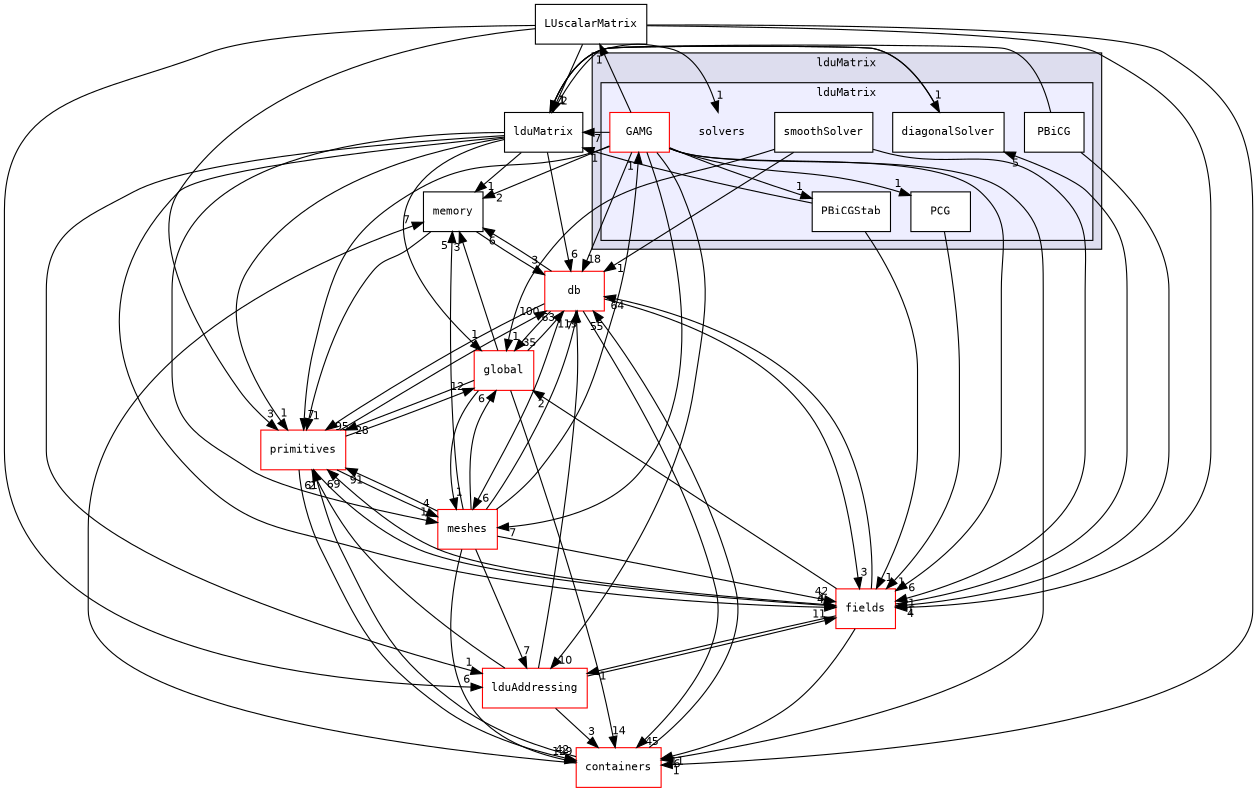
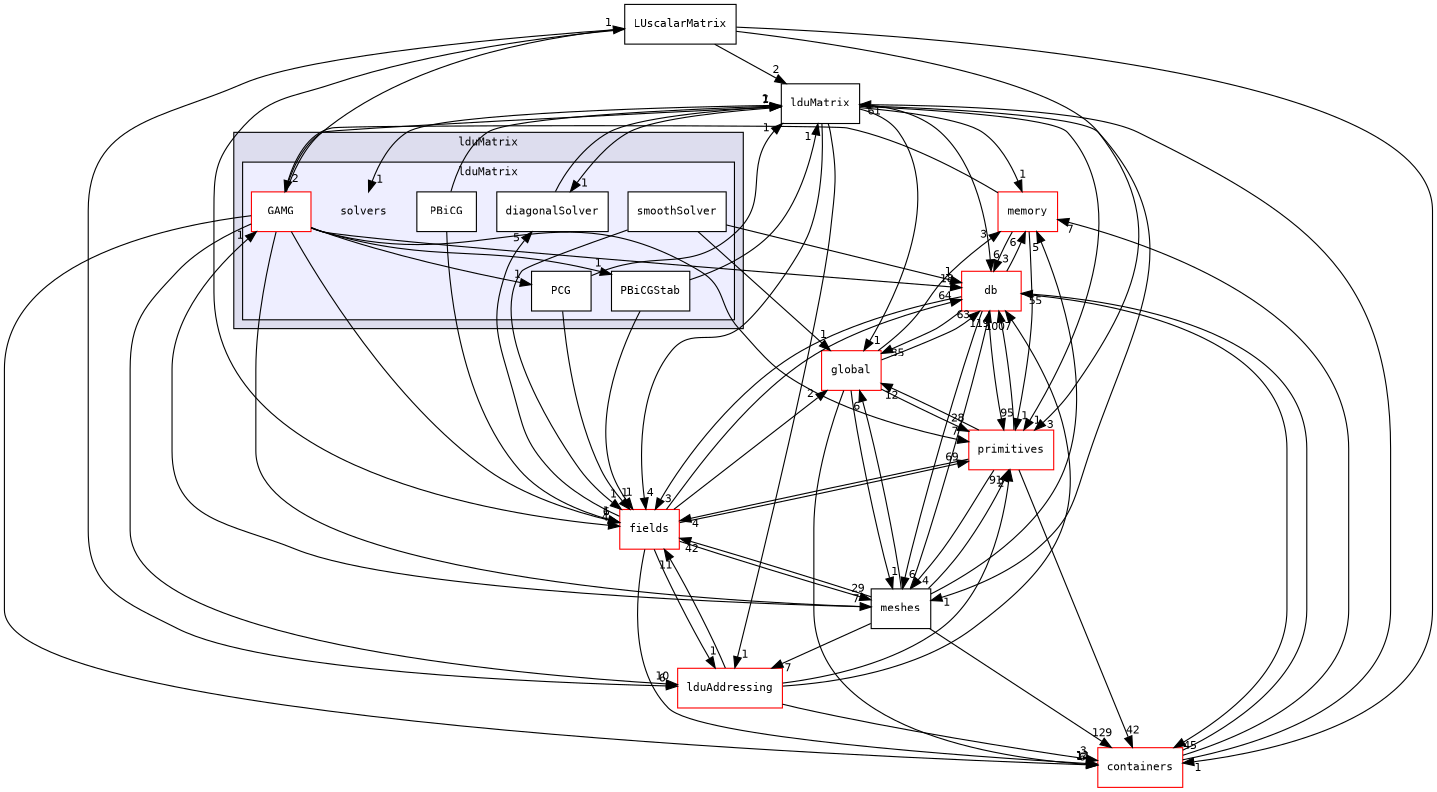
edge "GAMG" -> "memory": reversed
node "memory": color black -> red
edge "PCG" -> "lduMatrix": added
node "meshes": color red -> black
edge "fields" -> "meshes": added
edge "containers" -> "primitives": now "containers" -> "lduMatrix"
